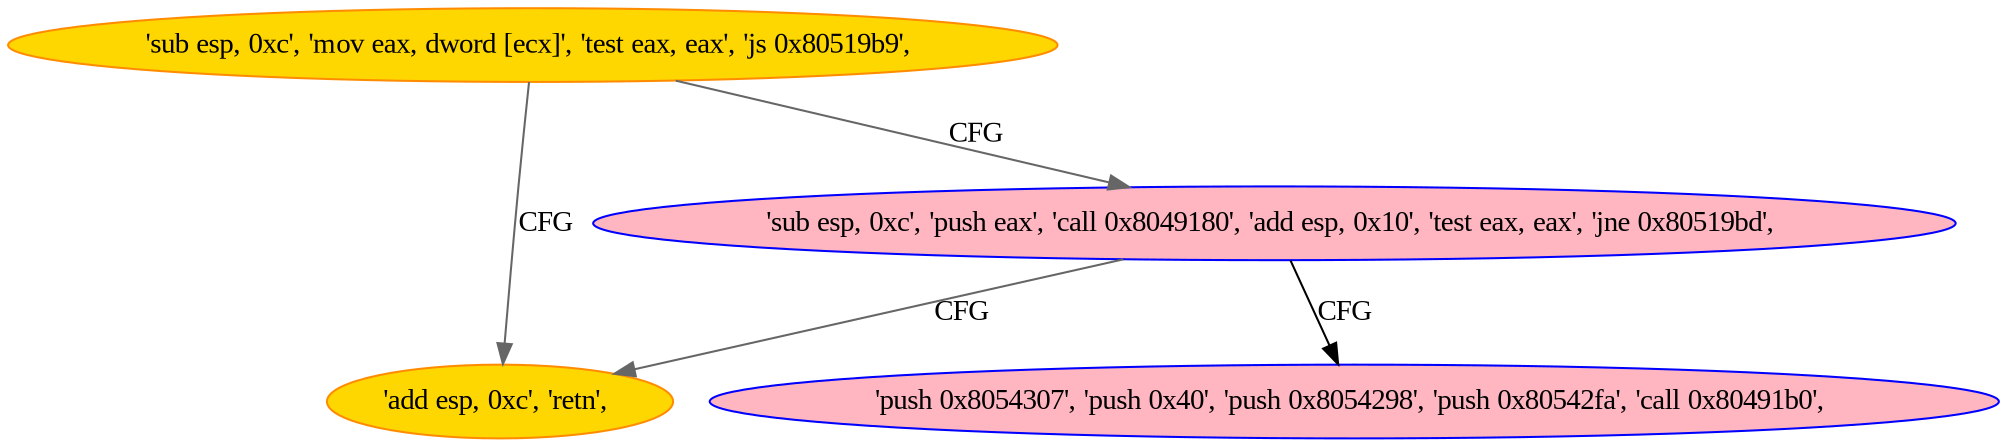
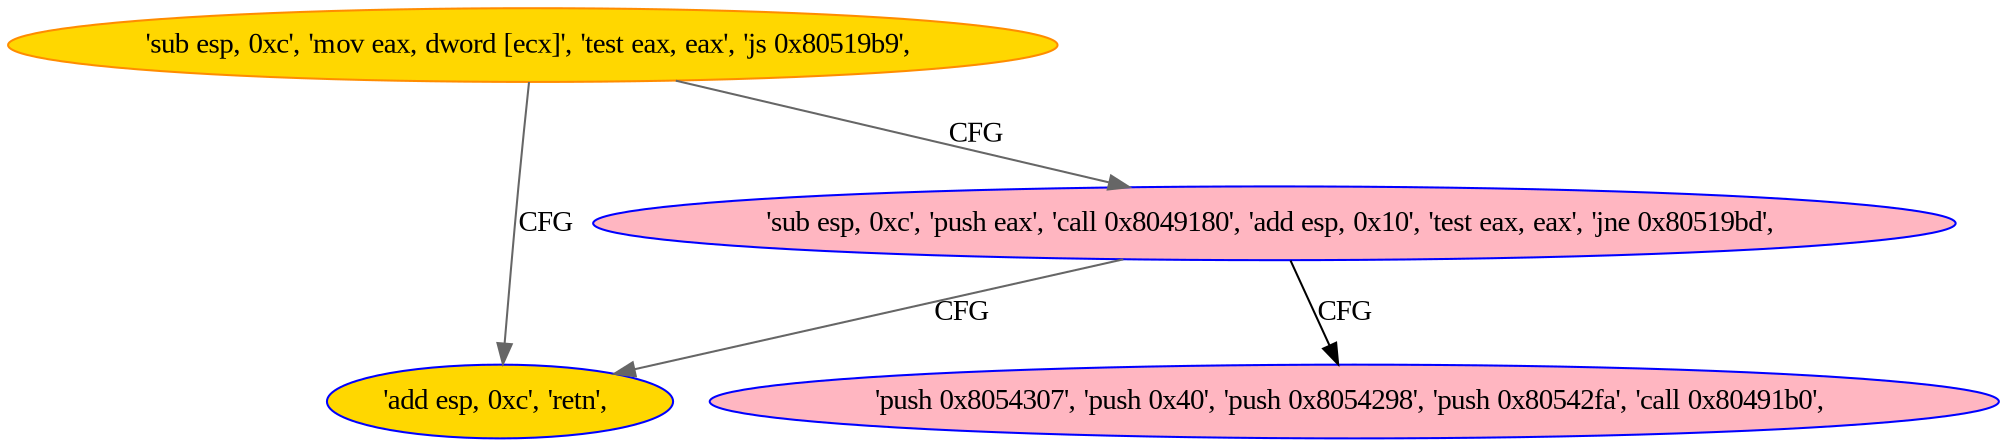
node "'add esp, 0xc', 'retn',": color darkorange -> blue
